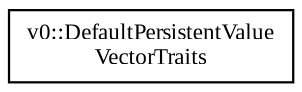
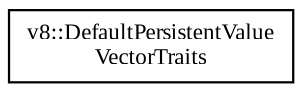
node "v0::DefaultPersistentValue VectorTraits": label "v0::DefaultPersistentValue VectorTraits" -> "v8::DefaultPersistentValue VectorTraits"
